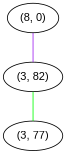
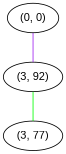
node "(8, 0)": label "(8, 0)" -> "(0, 0)"
node "(3, 82)": label "(3, 82)" -> "(3, 92)"
